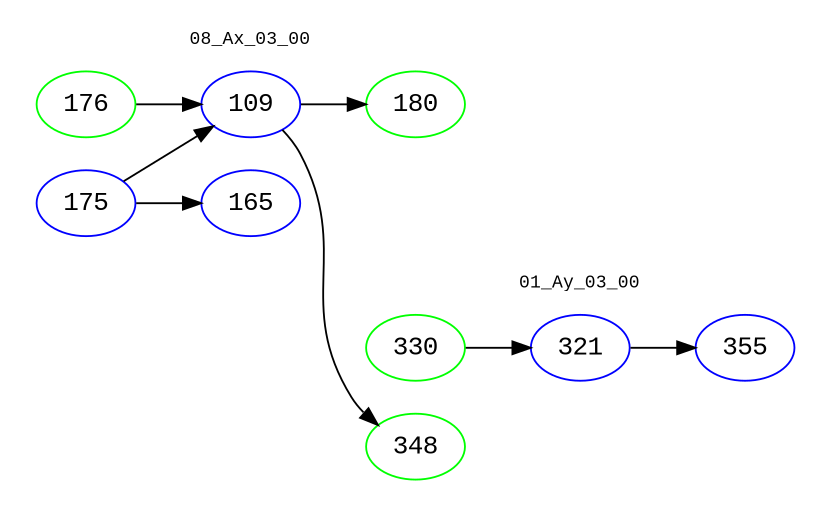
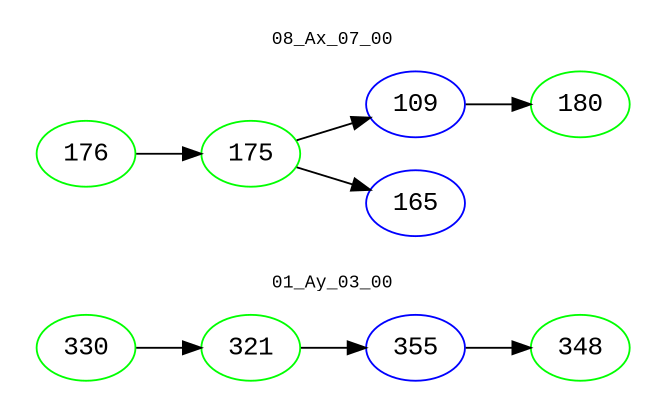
cluster "08_Ax_03_00": label "08_Ax_03_00" -> "08_Ax_07_00"
edge "176" -> "109": now "176" -> "175"
node "175": color blue -> green
edge "109" -> "348": now "355" -> "348"
node "321": color blue -> green
